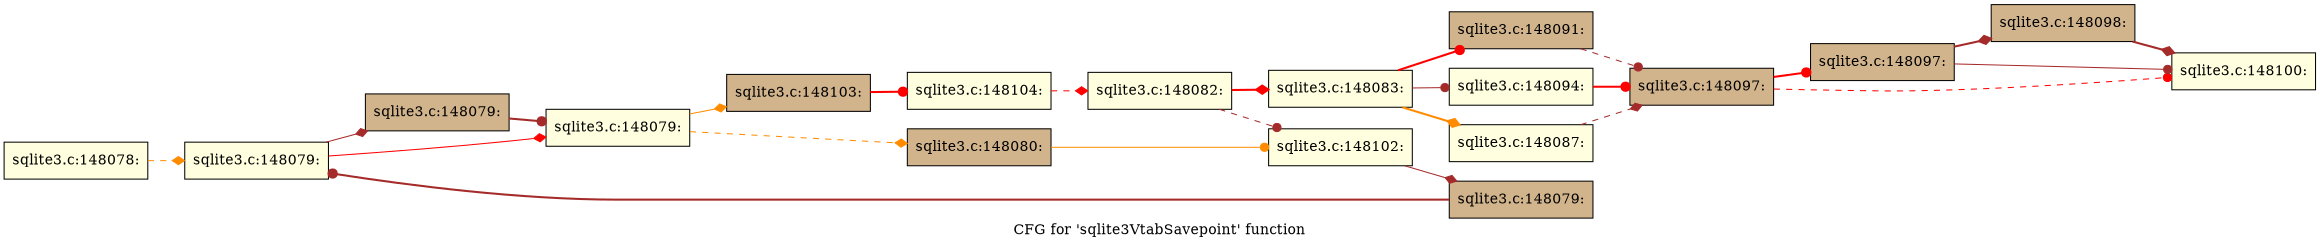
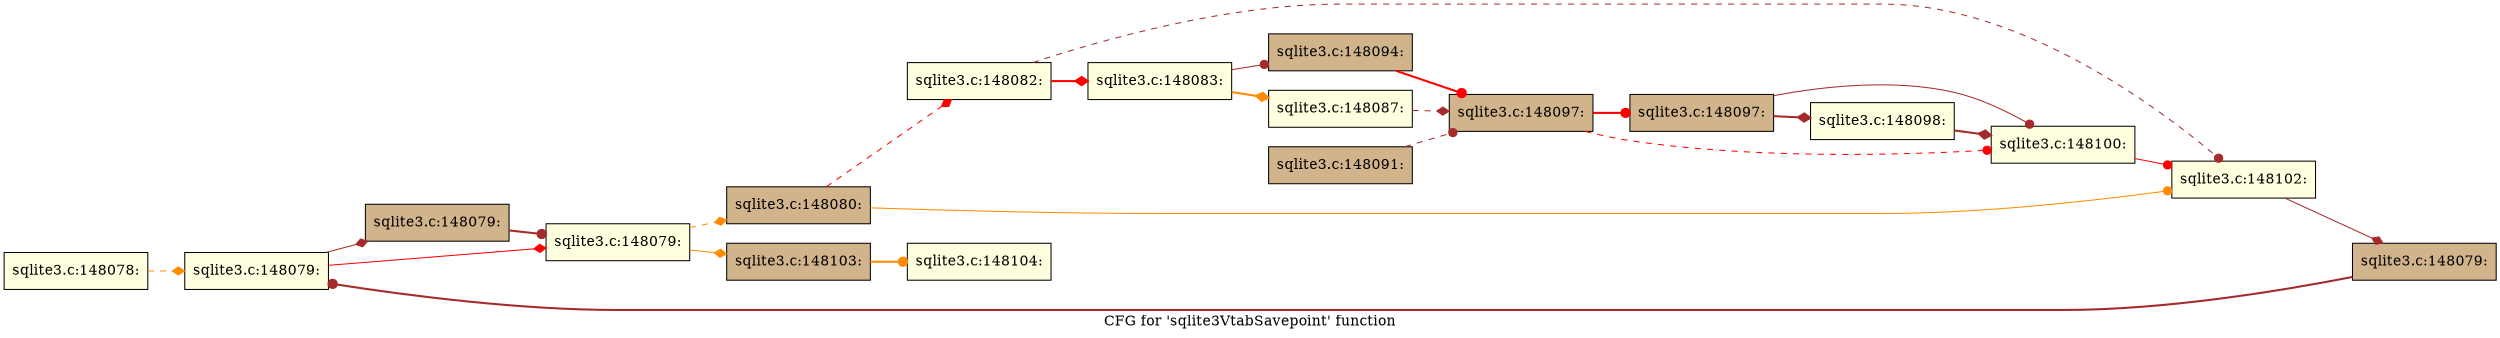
node "sqlite3.c:148098:": fillcolor tan -> lightyellow
edge "sqlite3.c:148083:" -> "sqlite3.c:148091:": removed
node "sqlite3.c:148094:": fillcolor lightyellow -> tan
edge "sqlite3.c:148104:" -> "sqlite3.c:148082:": now "sqlite3.c:148080:" -> "sqlite3.c:148082:"
edge "sqlite3.c:148103:" -> "sqlite3.c:148104:": color red -> darkorange
edge "sqlite3.c:148100:" -> "sqlite3.c:148102:": added
